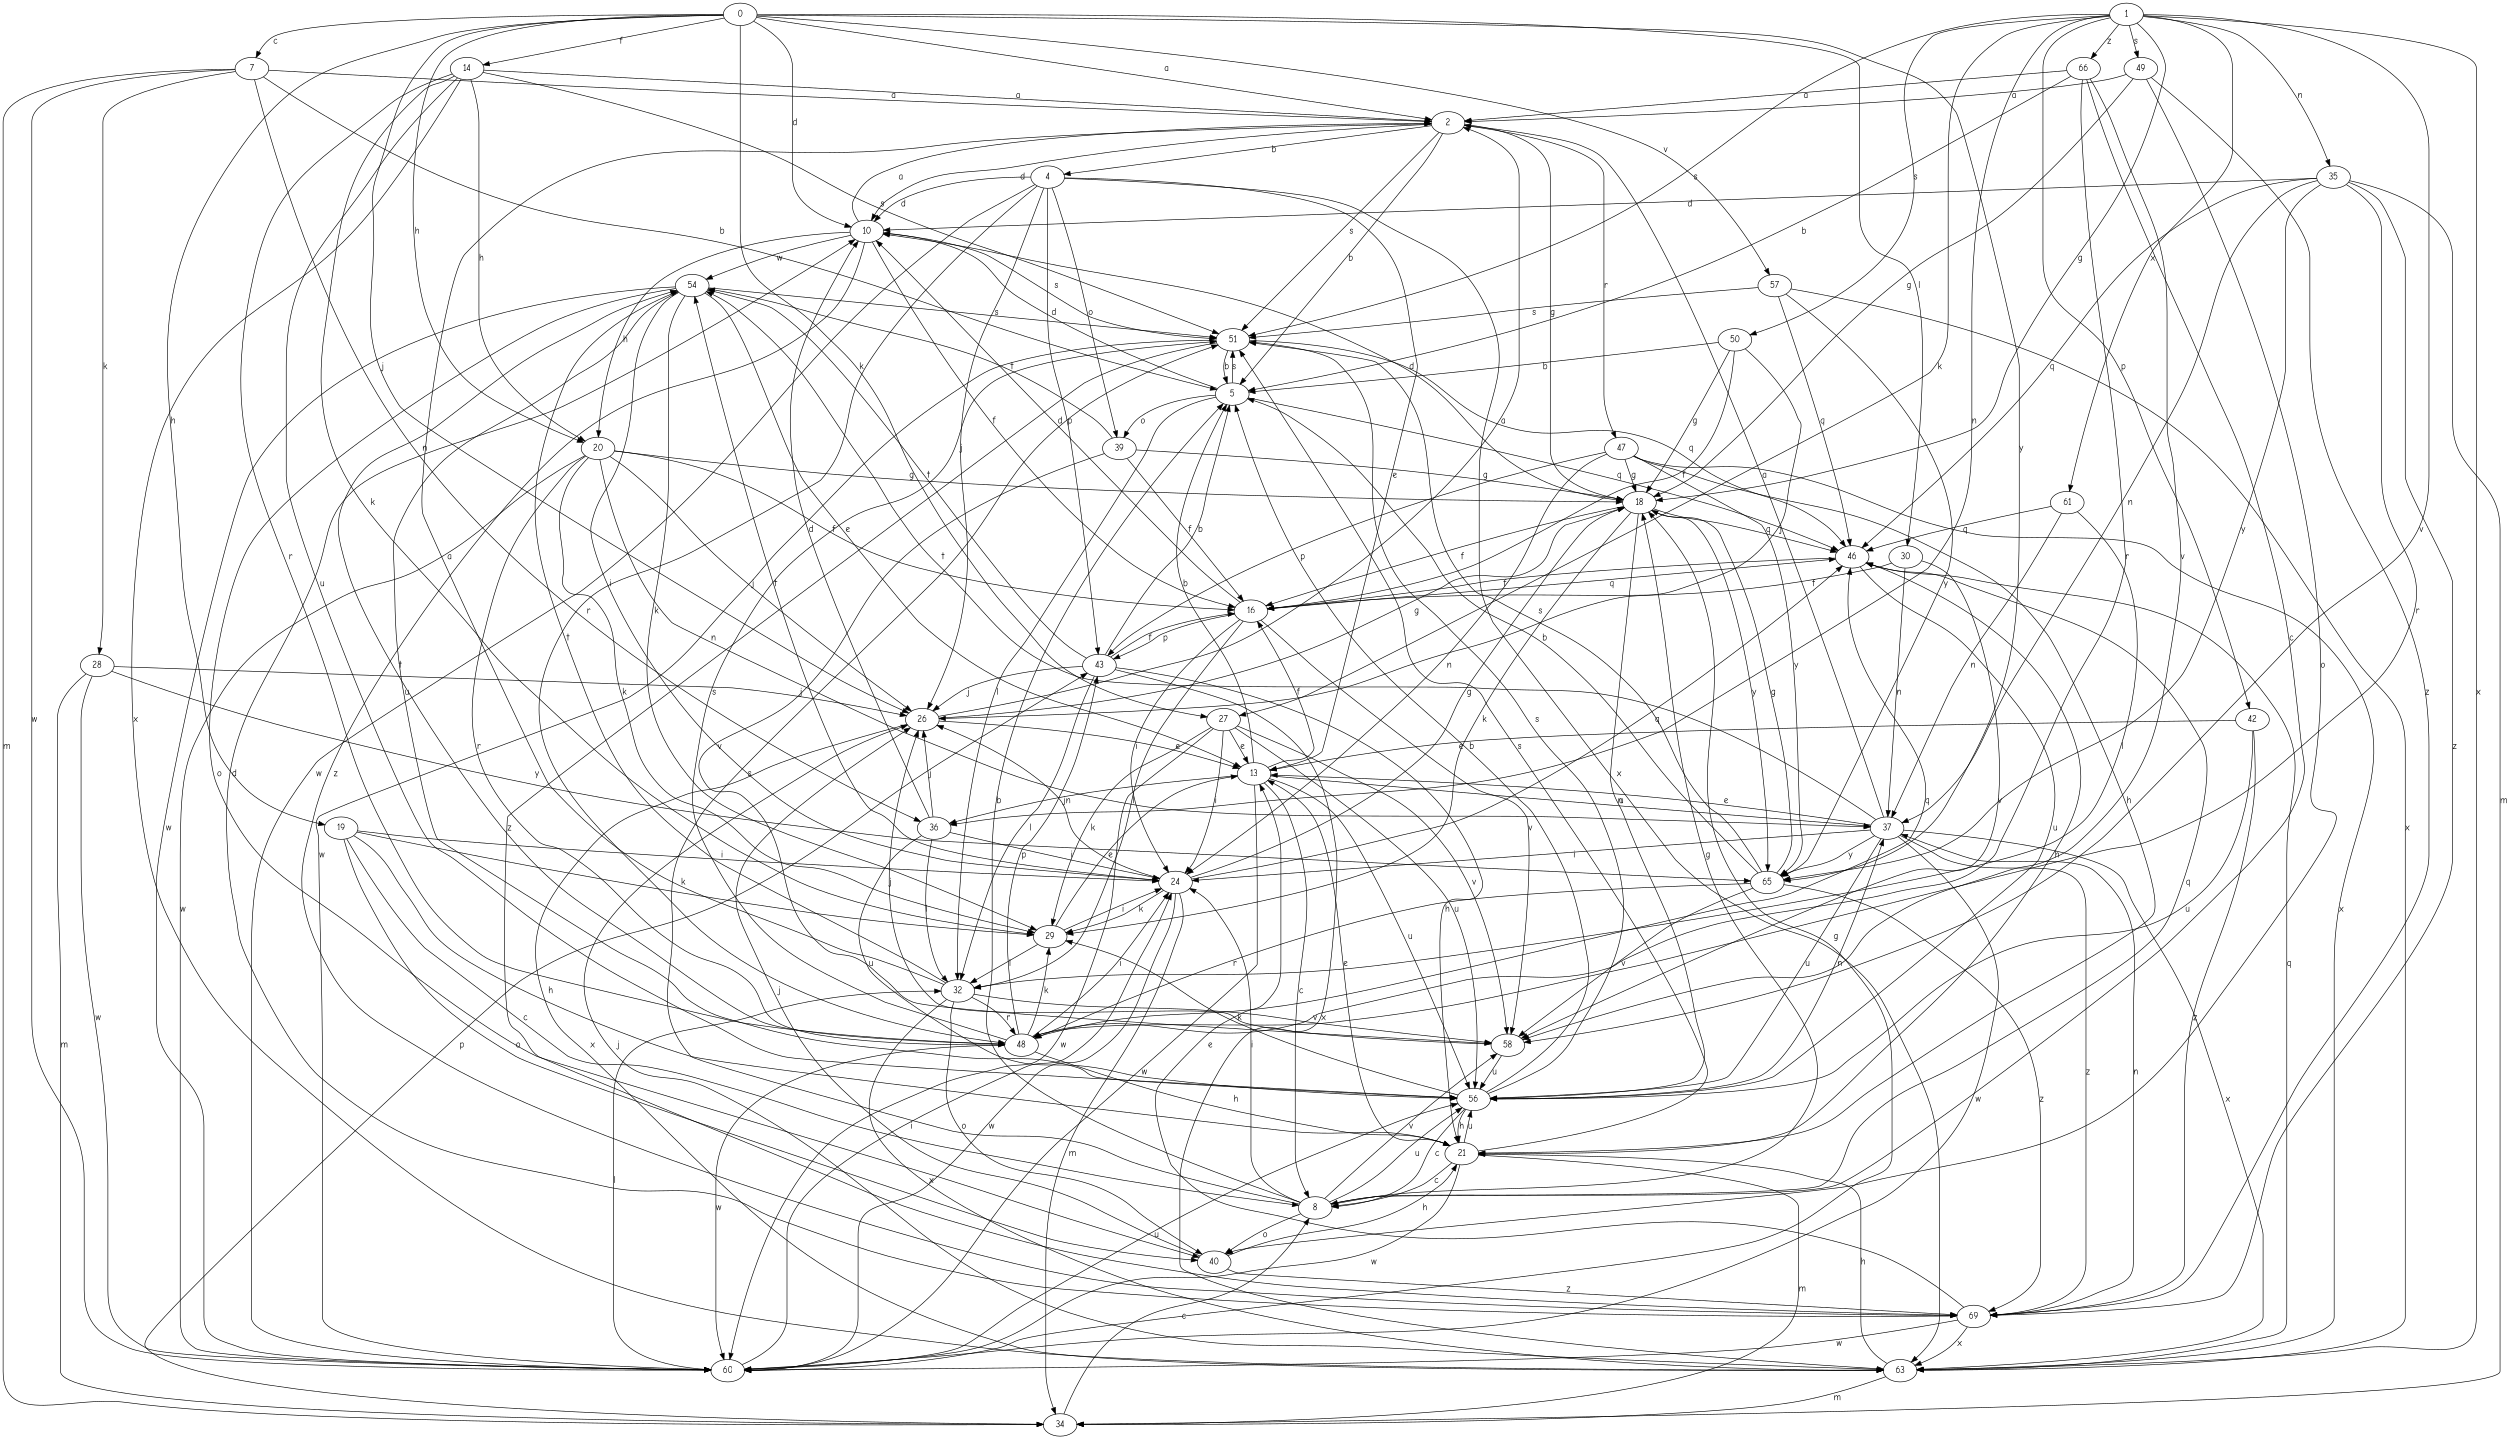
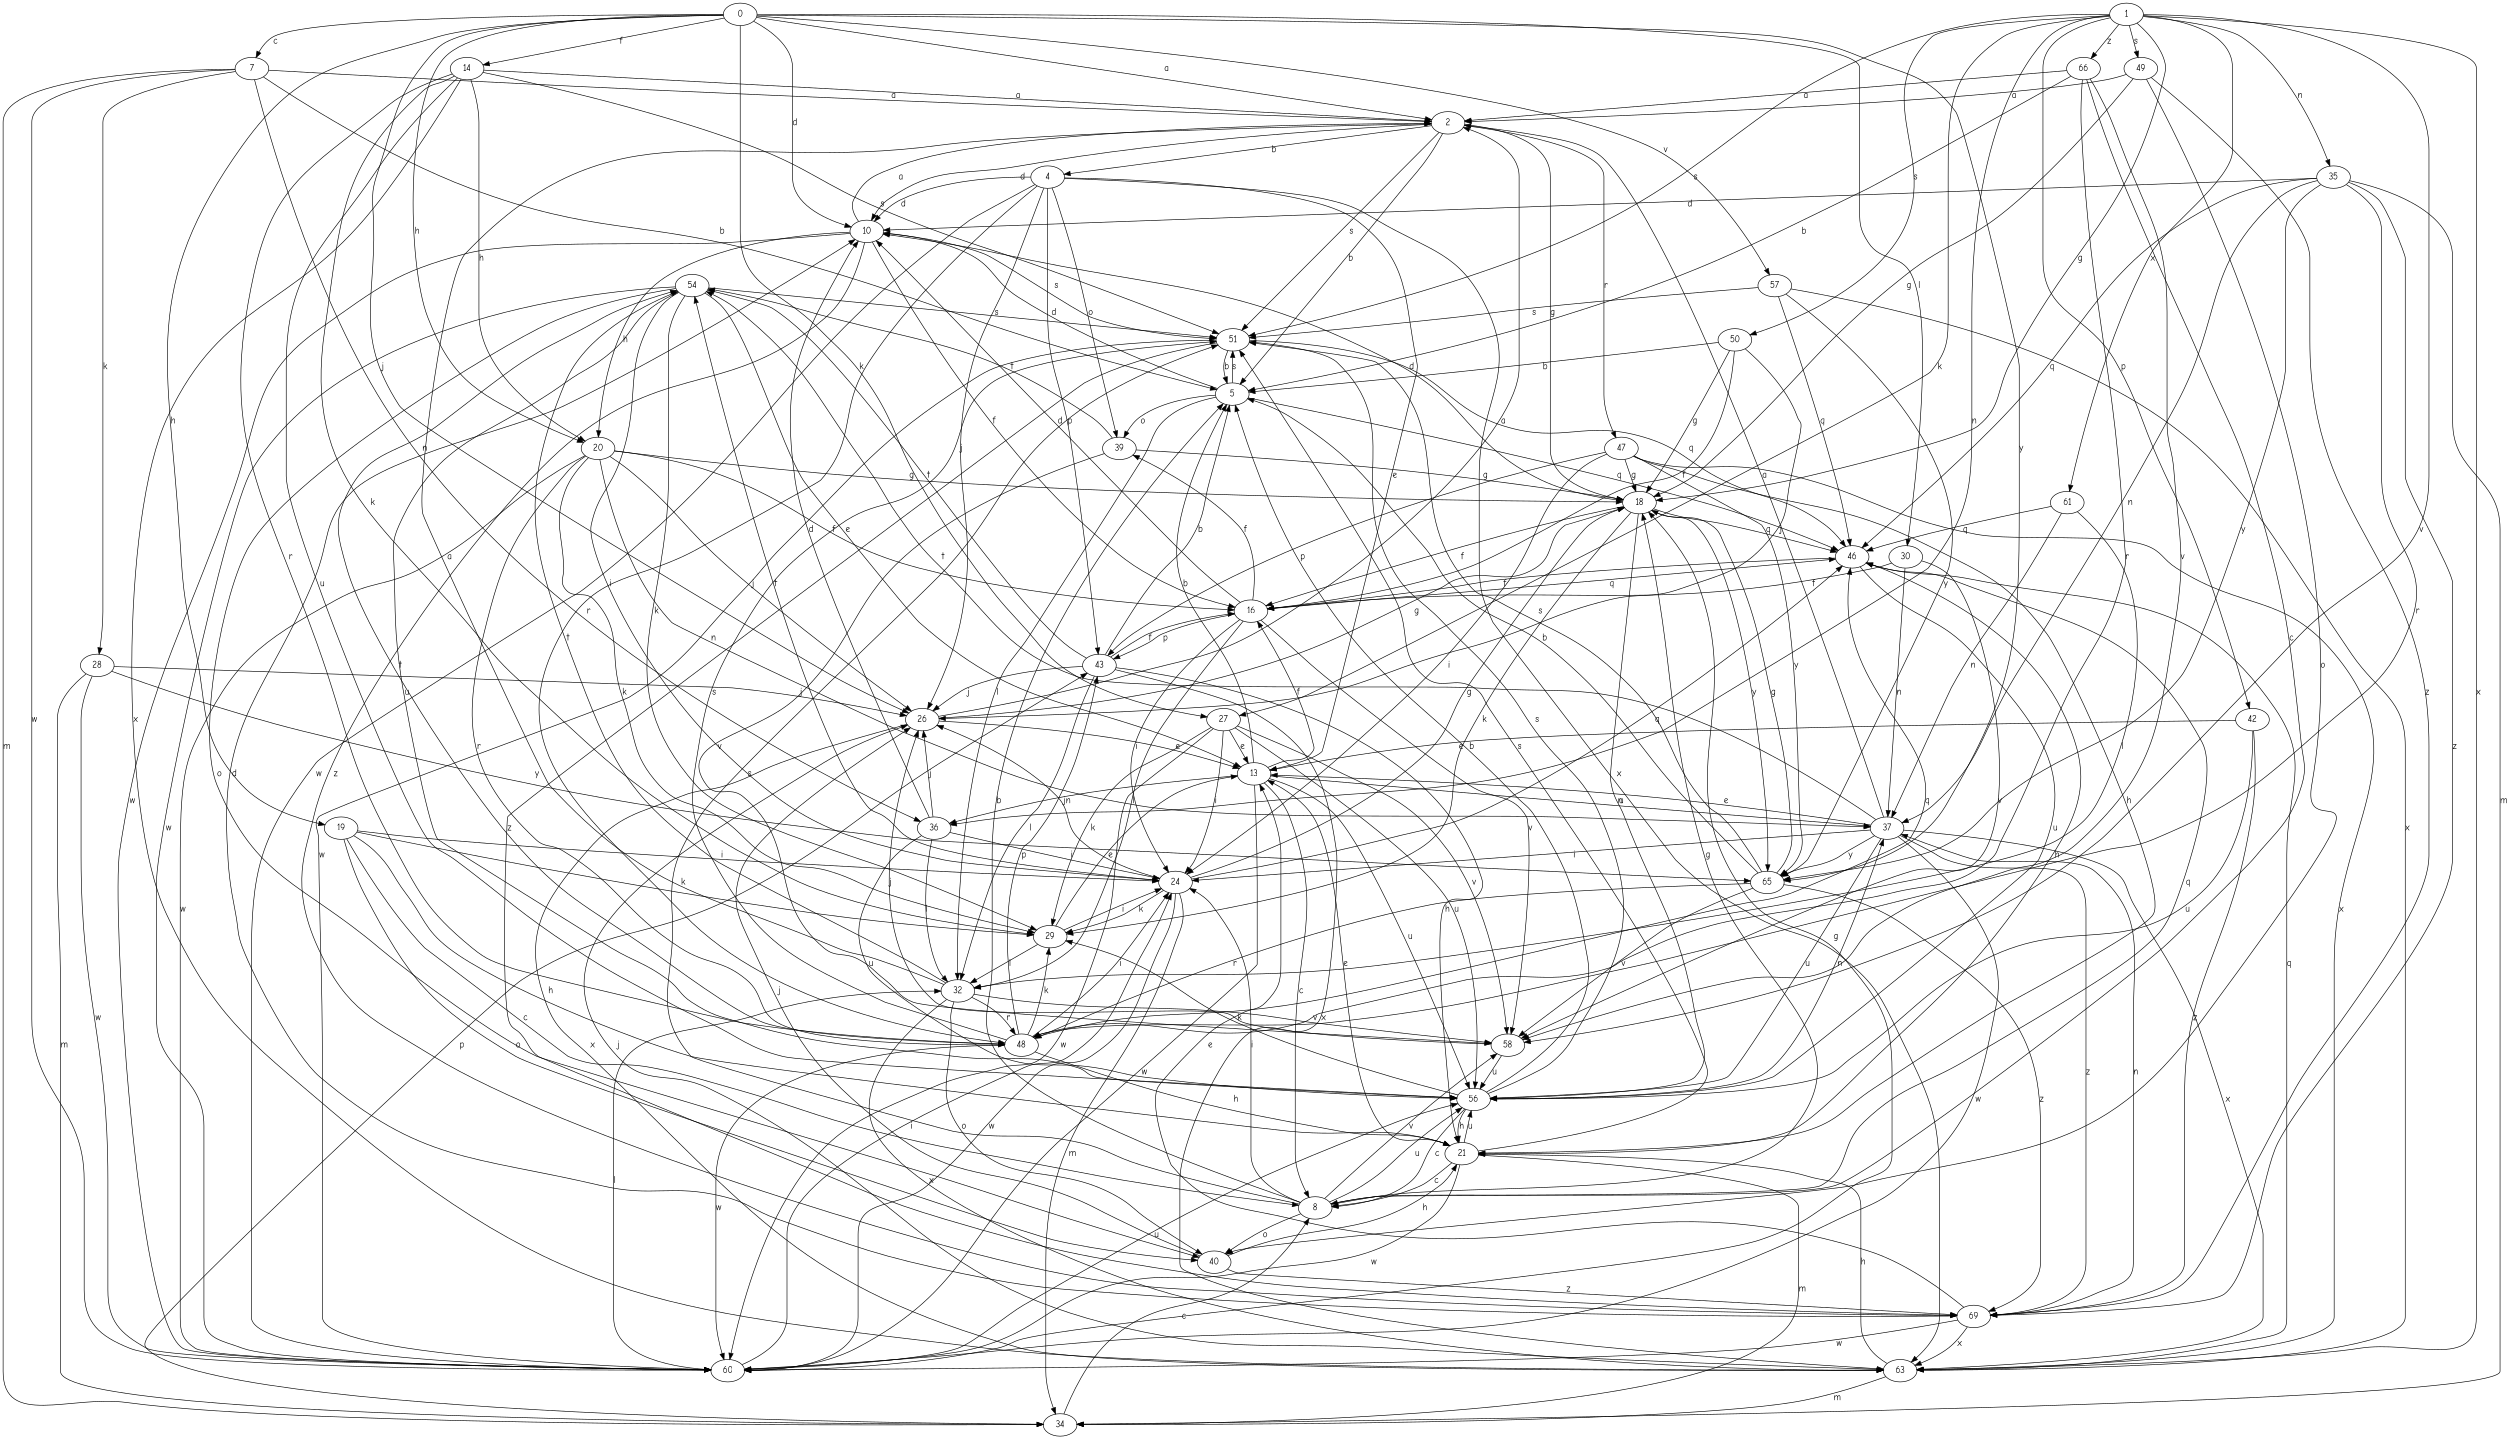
edge "10" -> "54": now "10" -> "60"
edge "39" -> "16": reversed
edge "47" -> "24": label "n" -> "i"
